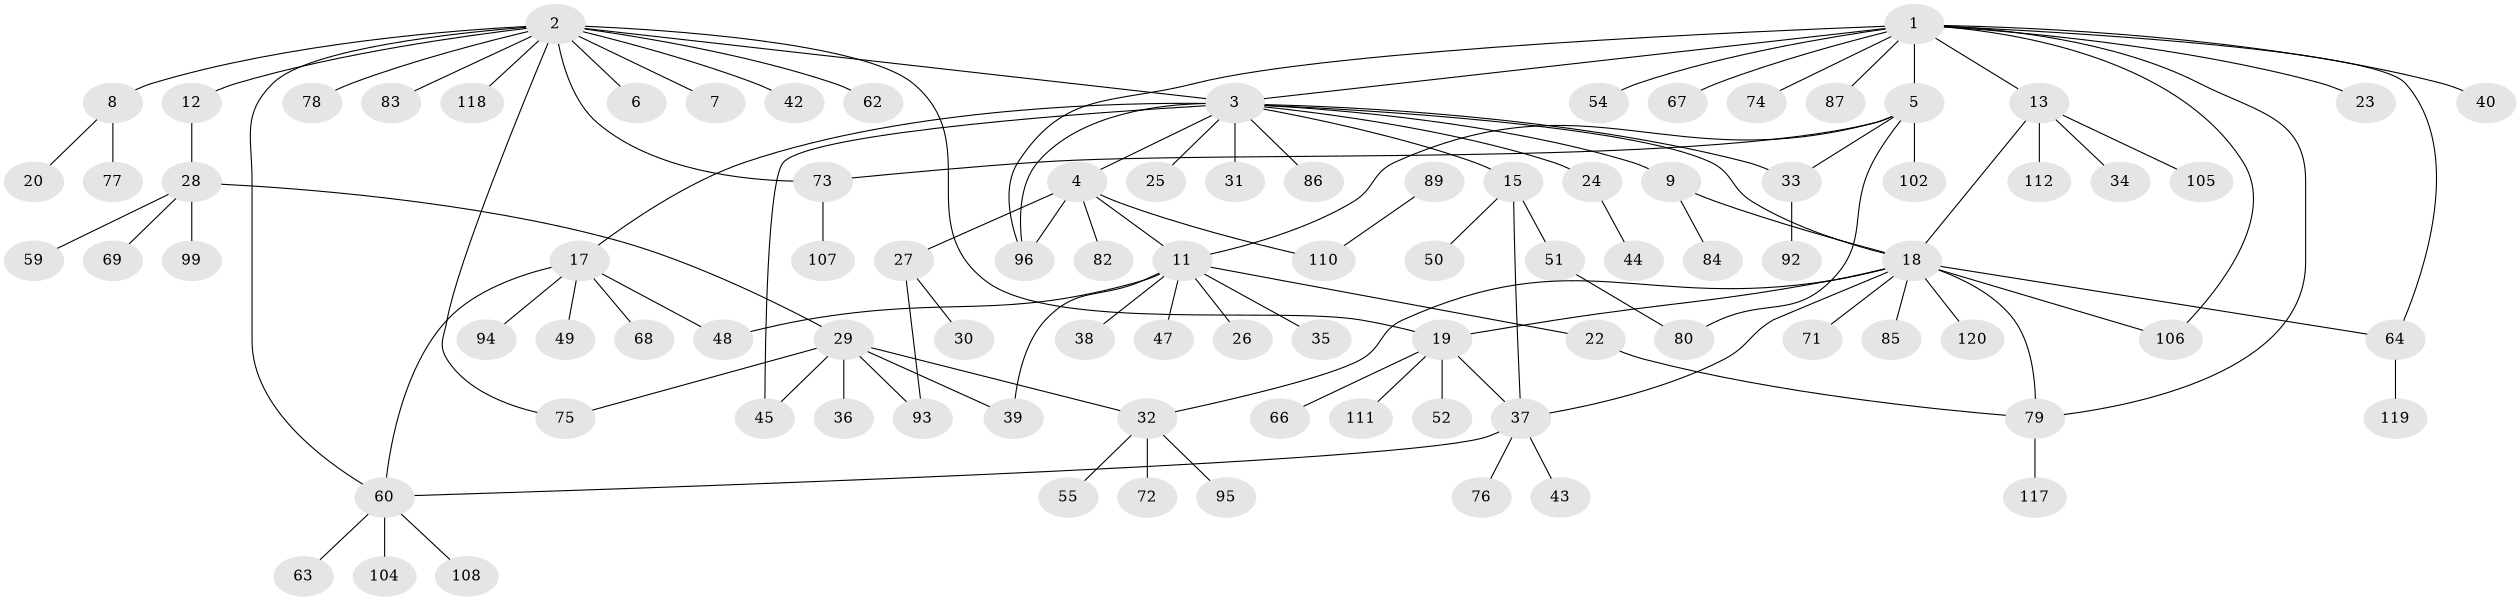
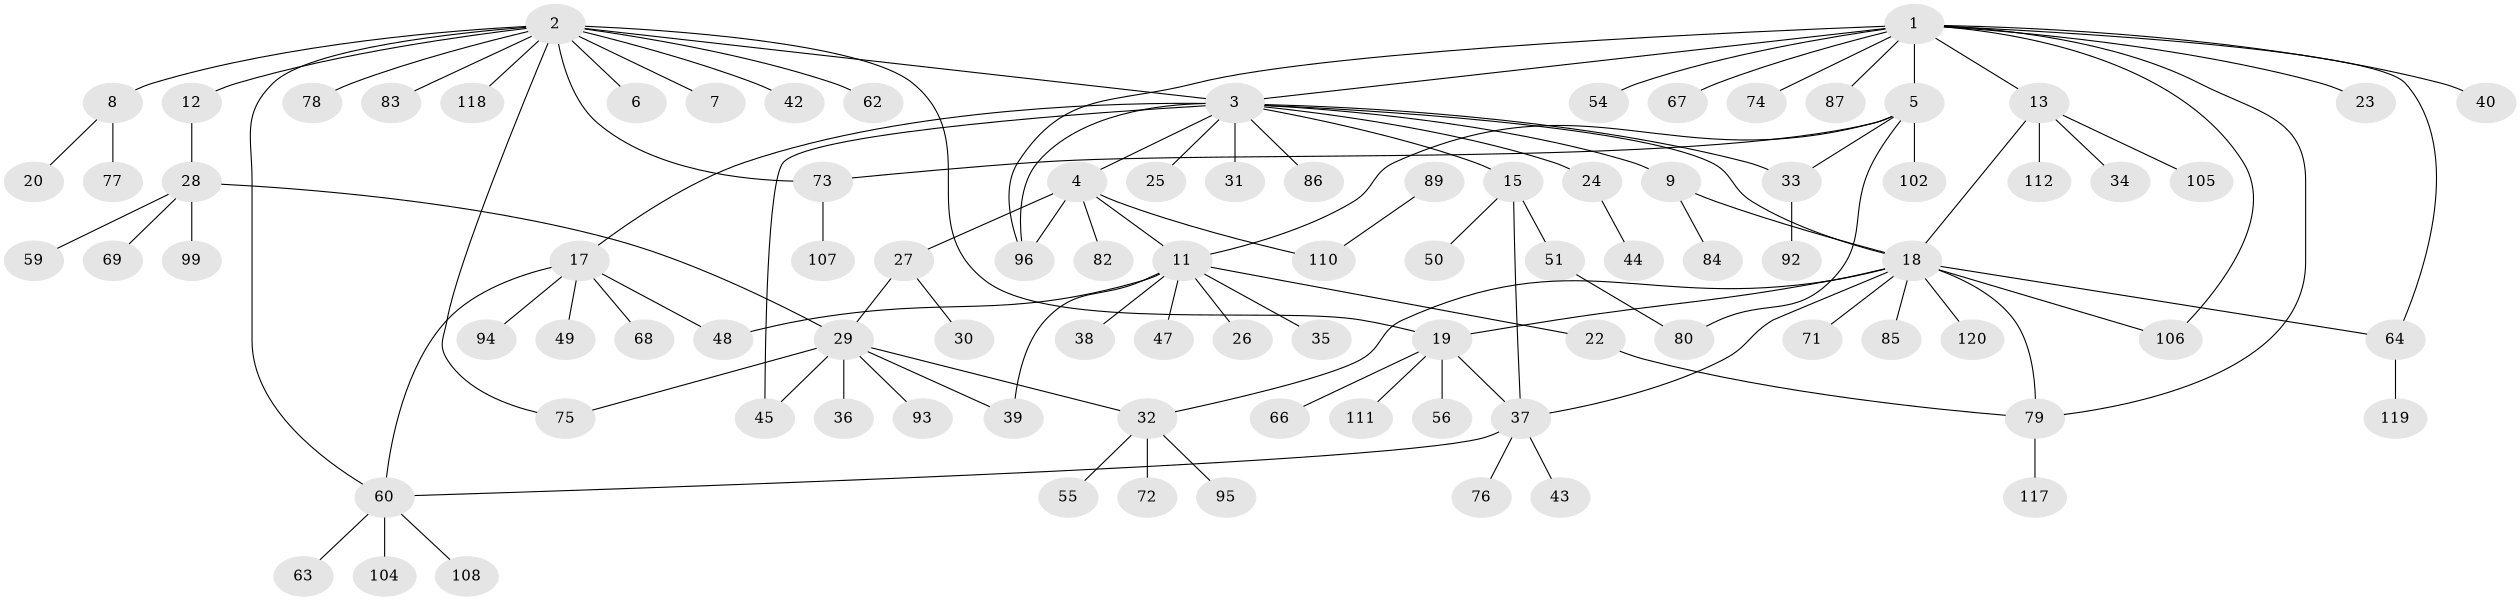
edge "27" -- "93": now "27" -- "29"
node "52": label "52" -> "56"
